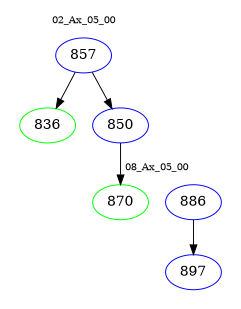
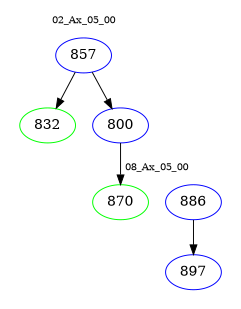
node "836": label "836" -> "832"
node "850": label "850" -> "800"
